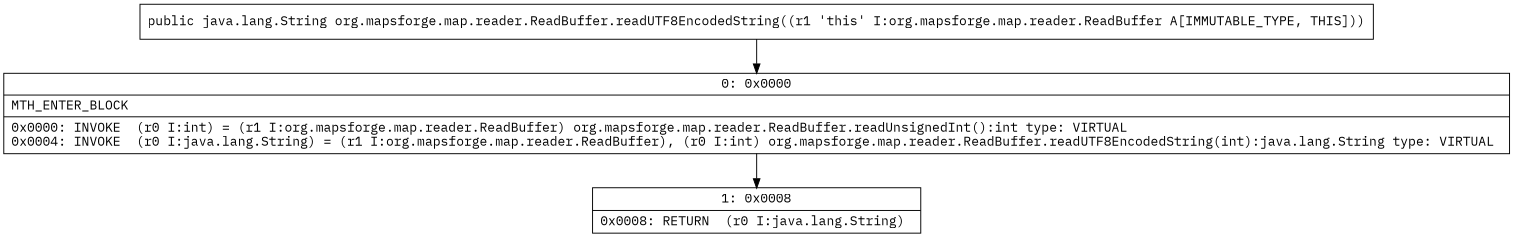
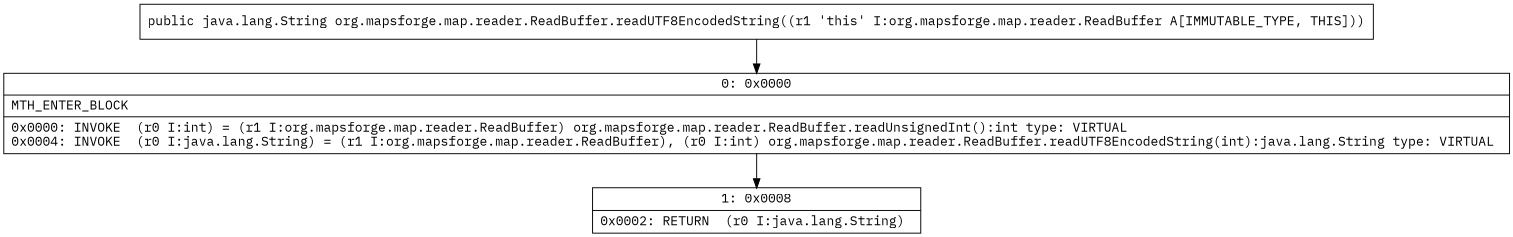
node "1: 0x0008": text "0x0008: RETURN  (r0 I:java.lang.String)" -> "0x0002: RETURN  (r0 I:java.lang.String)"
